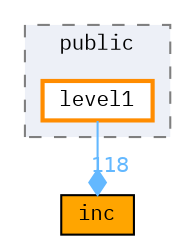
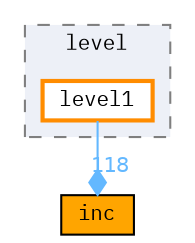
cluster "public": label "public" -> "level"
